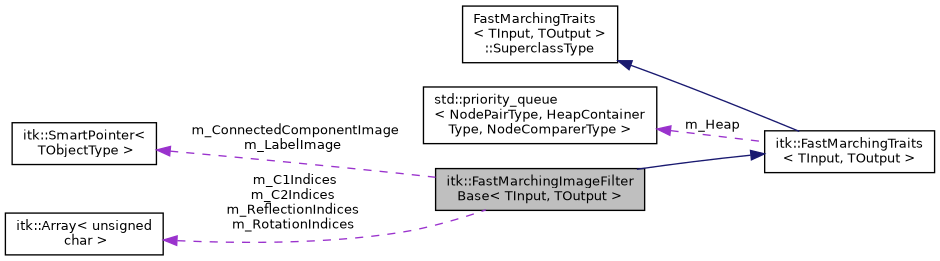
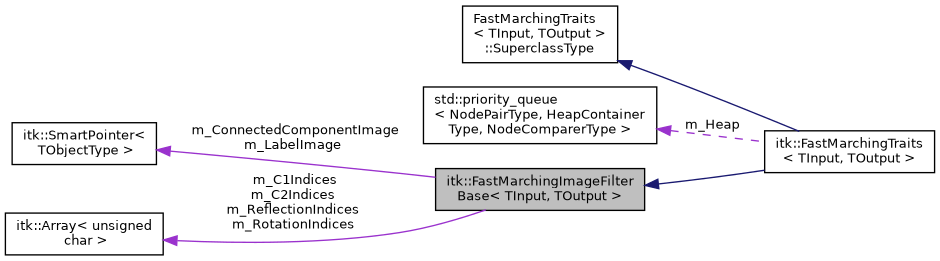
edge "itk::FastMarchingImageFilter Base< TInput, TOutput >" -> "itk::FastMarchingTraits < TInput, TOutput >": reversed
edge "itk::FastMarchingImageFilter Base< TInput, TOutput >" -> "itk::SmartPointer< TObjectType >": style dashed -> solid
edge "itk::FastMarchingImageFilter Base< TInput, TOutput >" -> "itk::Array< unsigned char >": style dashed -> solid
